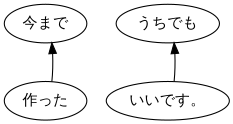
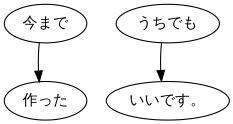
edge "いいです。" -> "うちでも": reversed
edge "作った" -> "今まで": reversed
